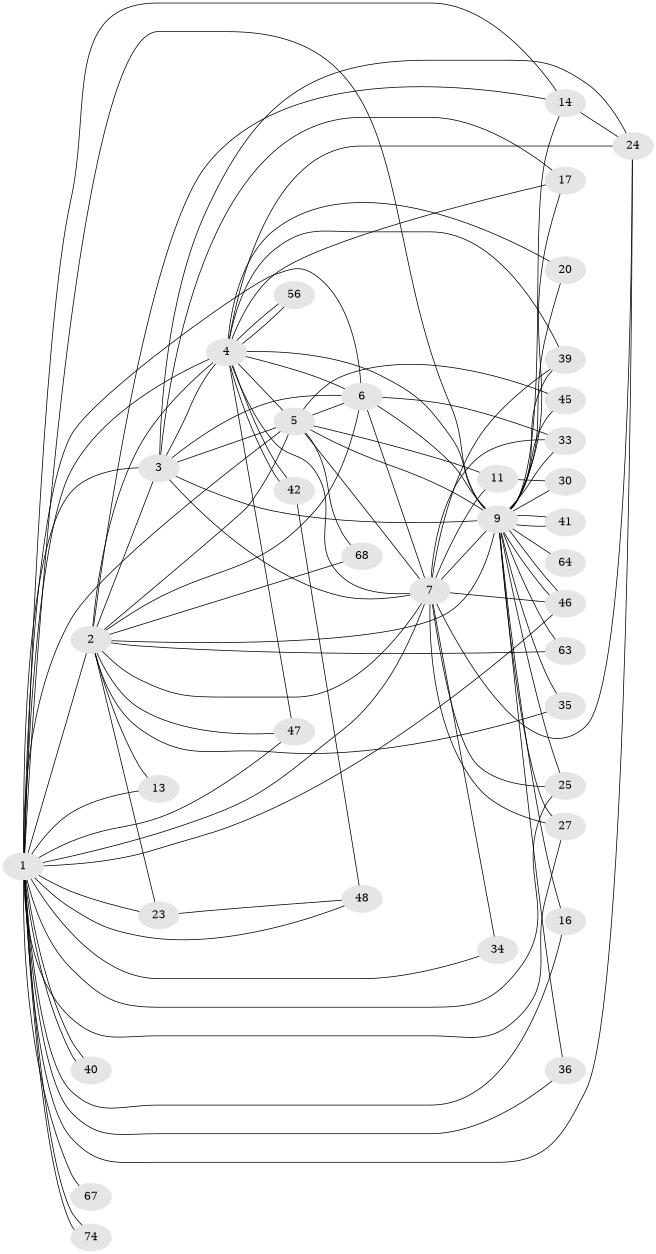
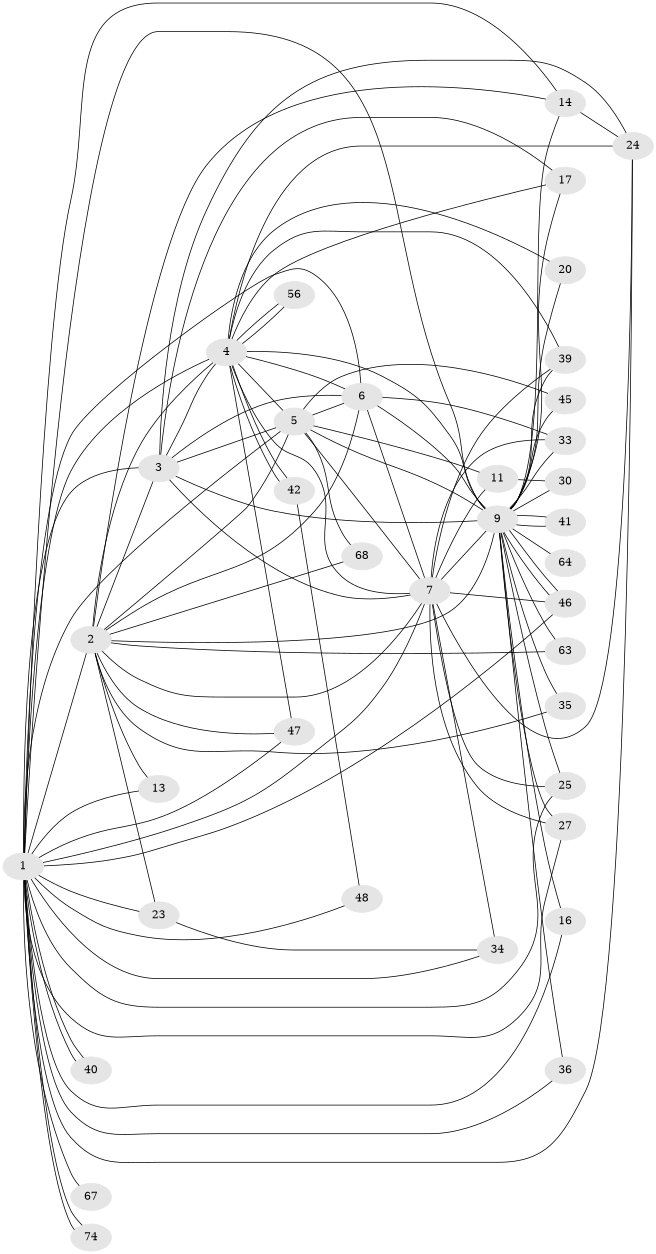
edge "48" -- "23": now "34" -- "23"
